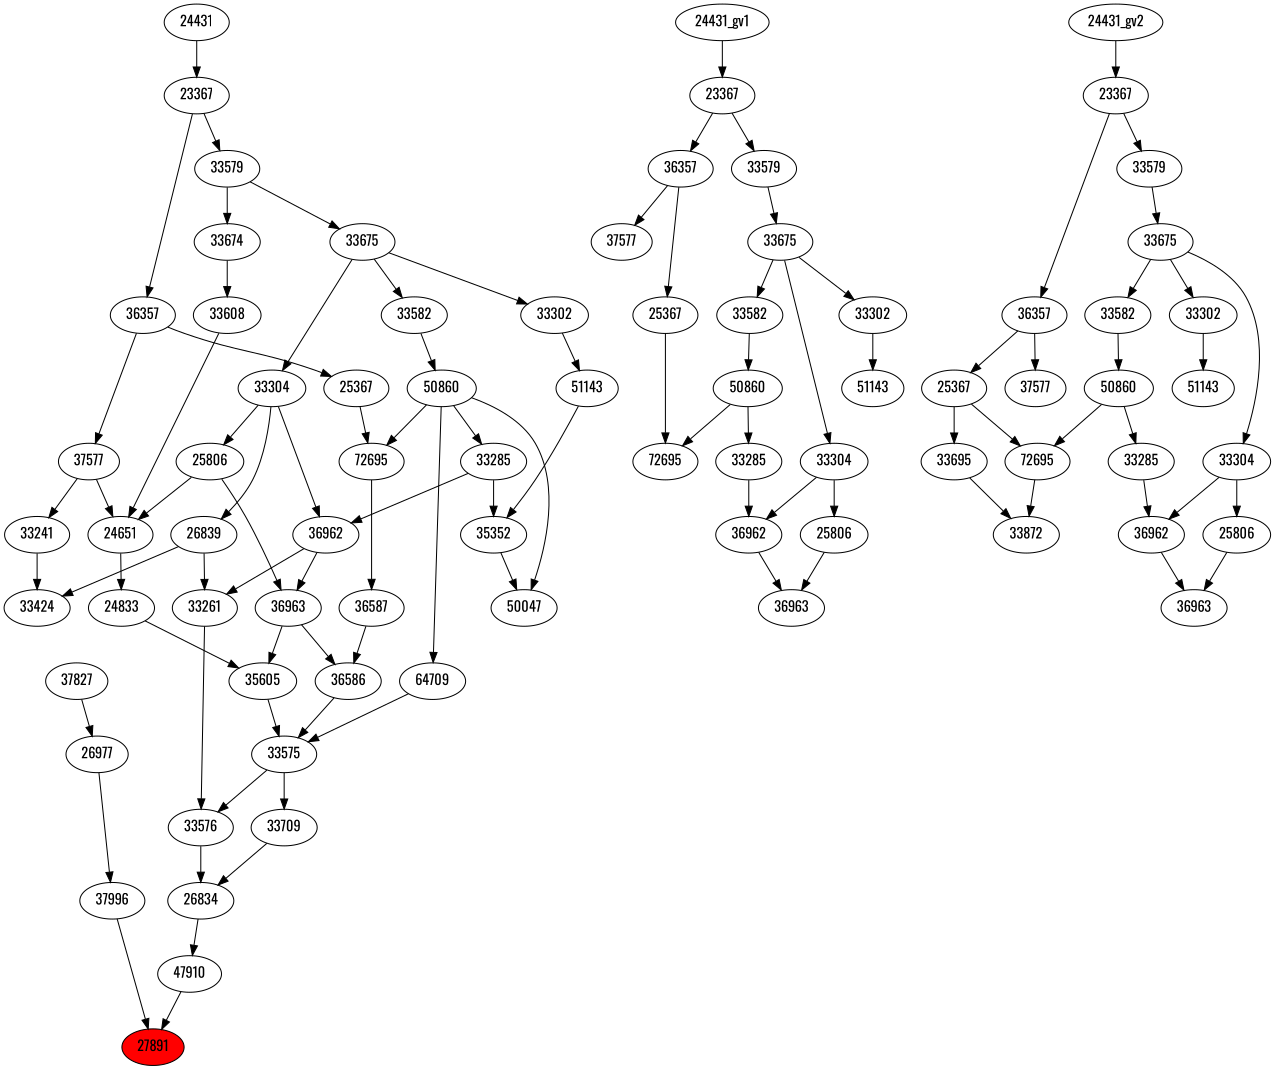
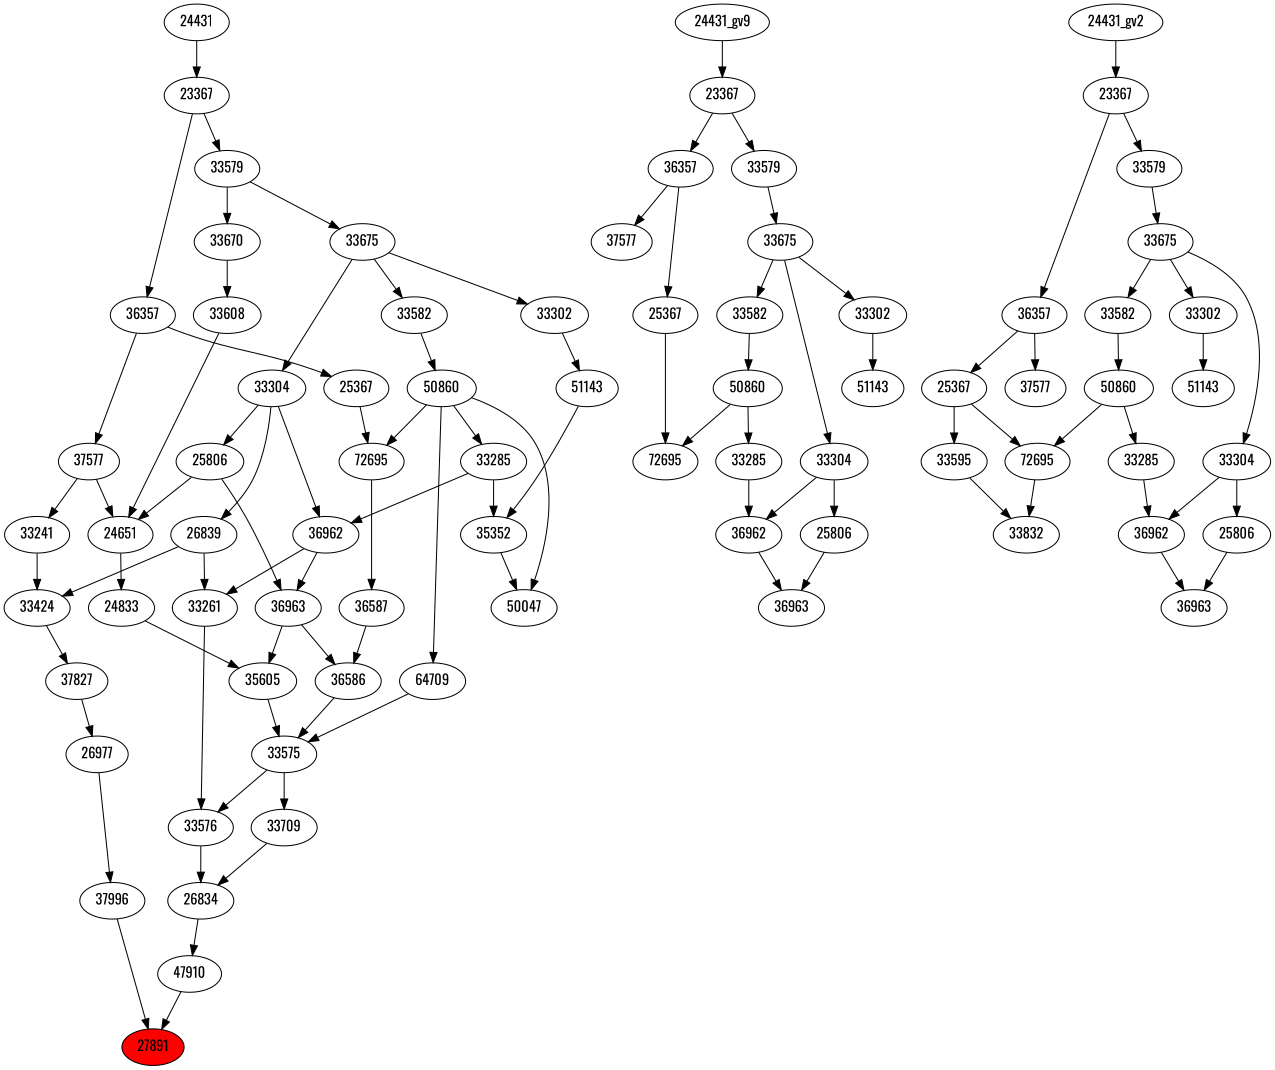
node "24431_gv1": label "24431_gv1" -> "24431_gv9"
node "33674": label "33674" -> "33670"
node "33695": label "33695" -> "33595"
node "33872": label "33872" -> "33832"
edge "33424" -> "37827": added
